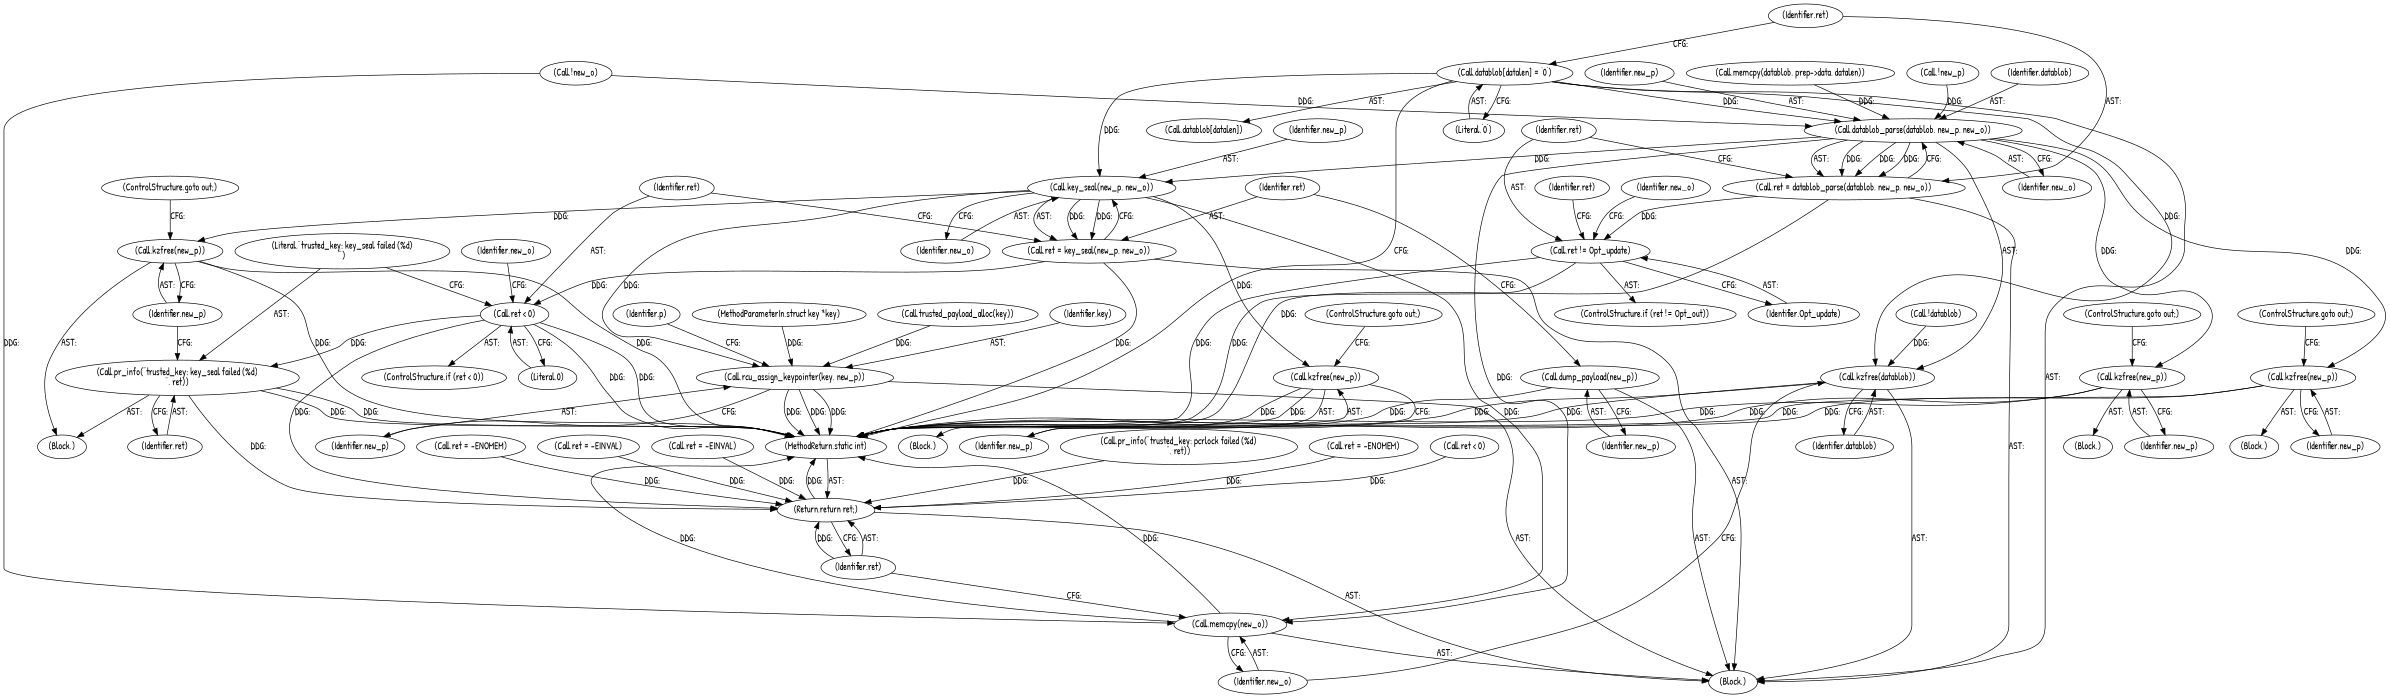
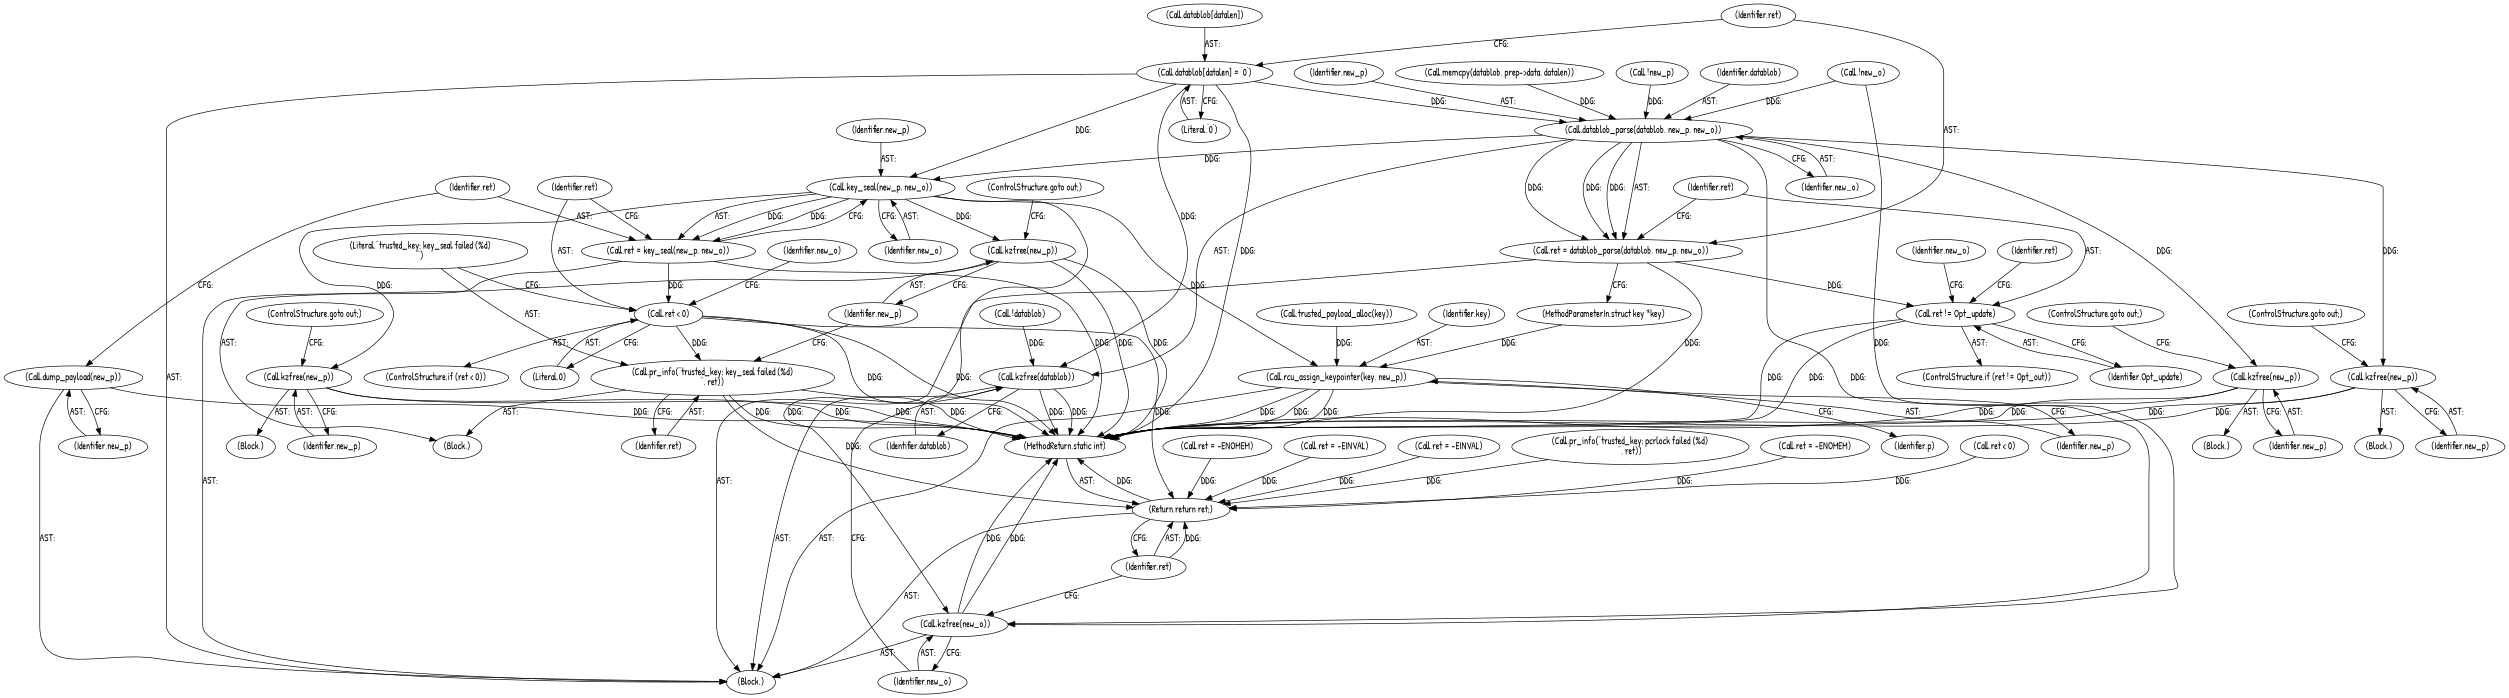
edge "(Call,datablob[datalen] = '0')" -> "(Call,datablob[datalen])": reversed
edge "(Call,ret = datablob_parse(datablob, new_p, new_o))" -> "(Call,datablob_parse(datablob, new_p, new_o))": now "(Call,ret = datablob_parse(datablob, new_p, new_o))" -> "(MethodParameterIn,struct key *key)"
edge "(Call,datablob[datalen] = '0')" -> "(MethodReturn,static int)": label "CFG: " -> "DDG: "
edge "(Identifier,p)" -> "(Call,rcu_assign_keypointer(key, new_p))": reversed
node "(Call,memcpy(new_o))": label "(Call,memcpy(new_o))" -> "(Call,kzfree(new_o))"
